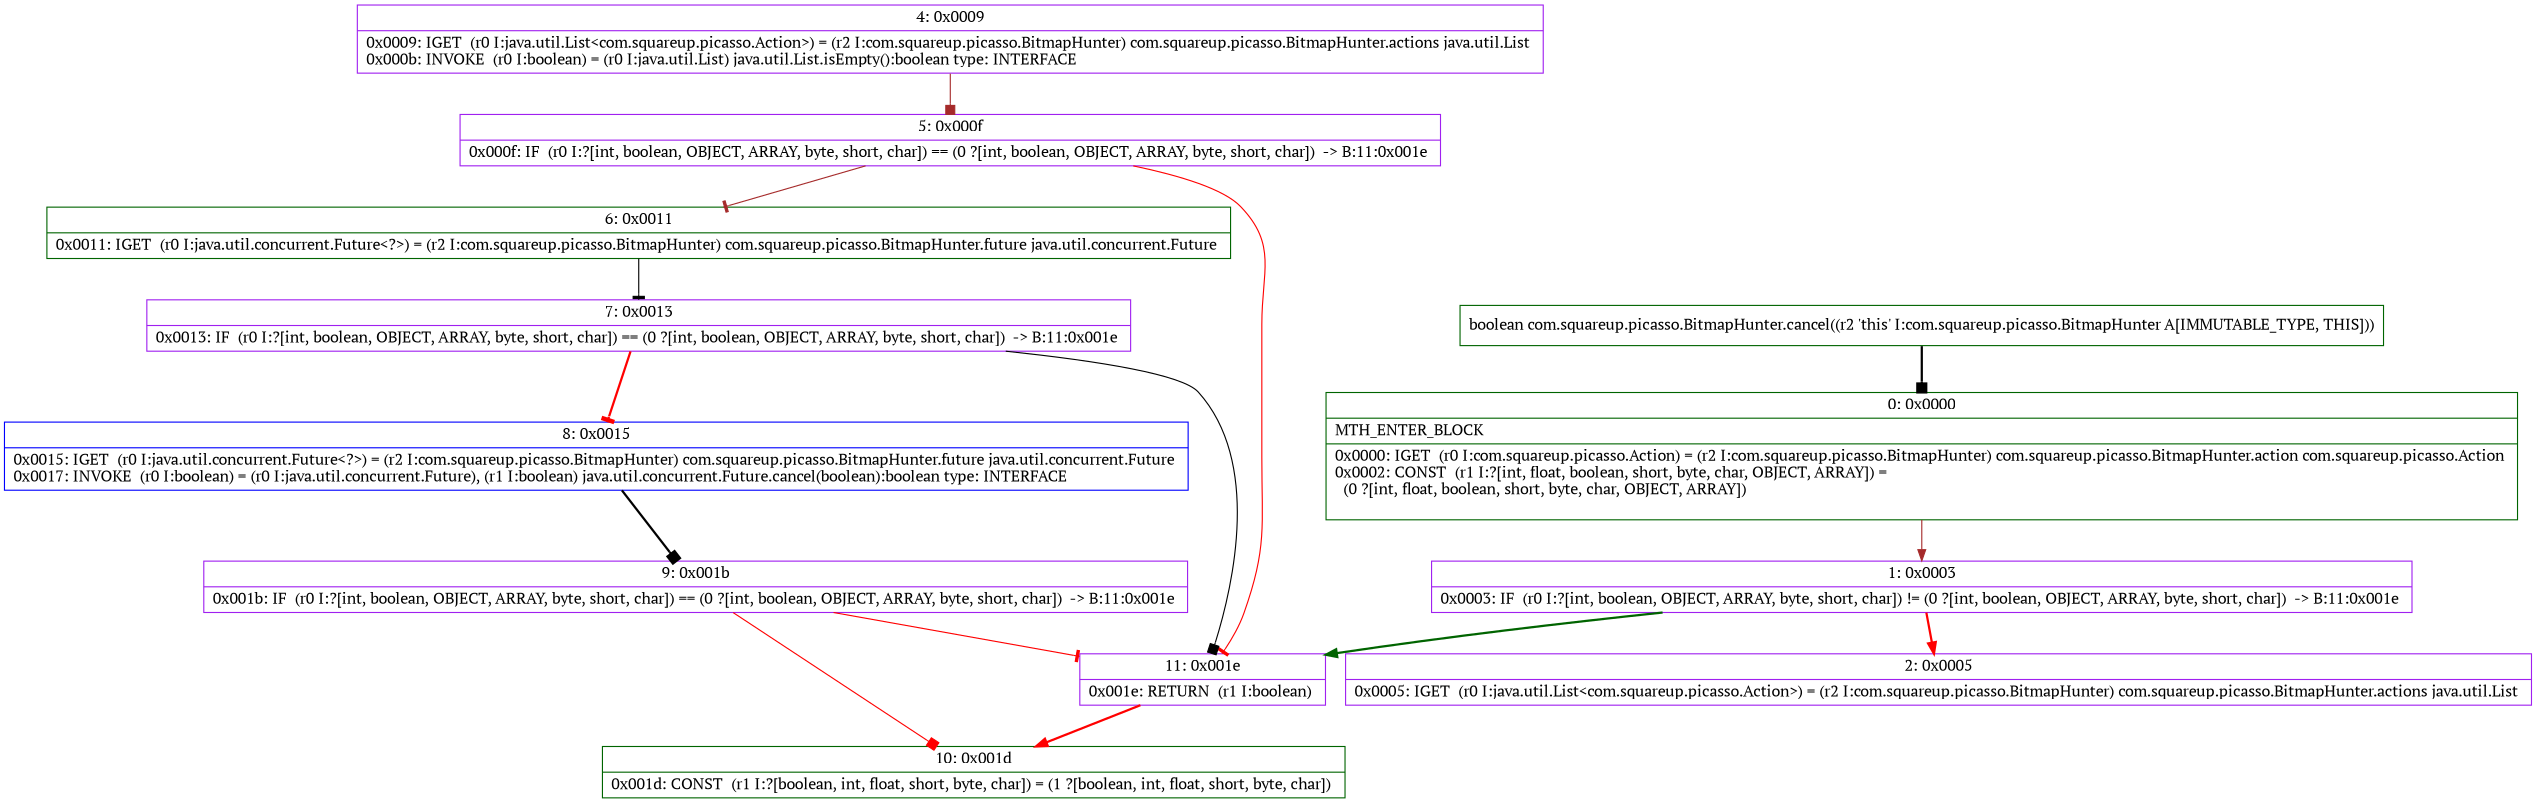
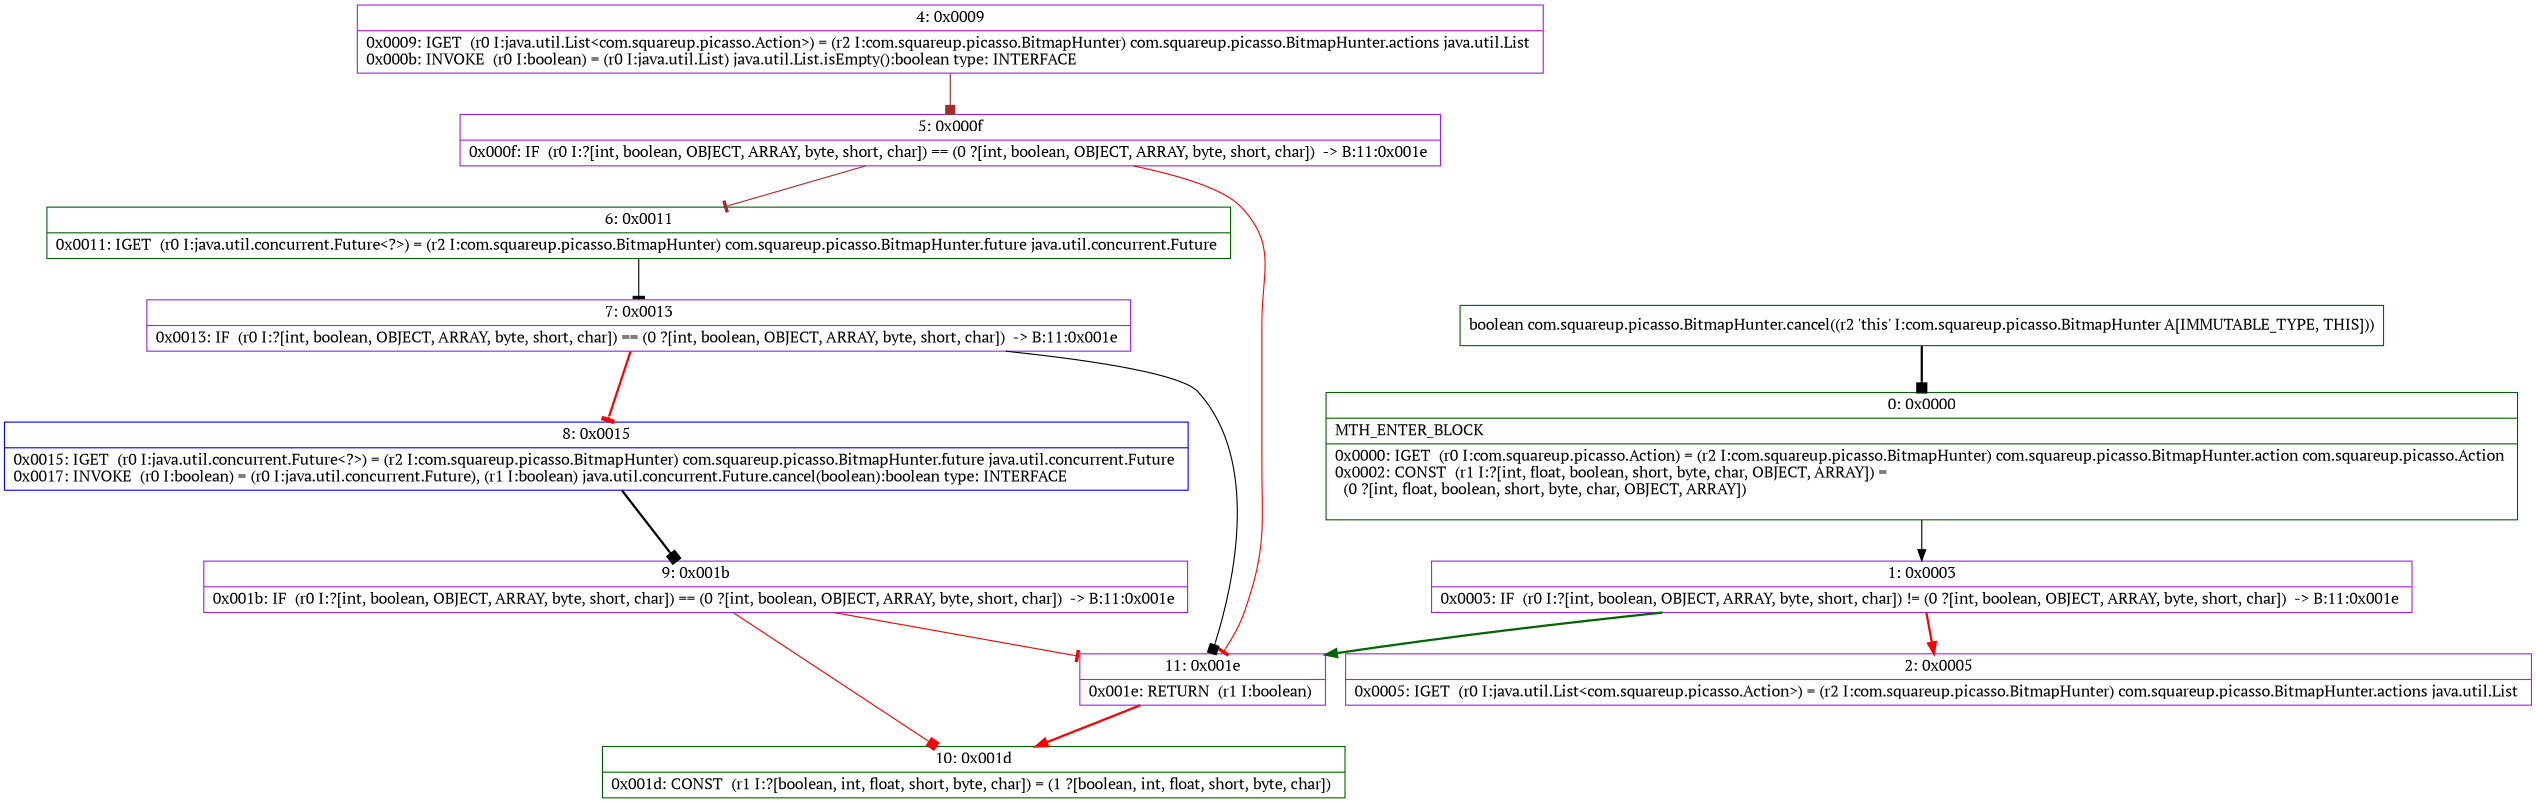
edge "0: 0x0000" -> "1: 0x0003": color brown -> black
